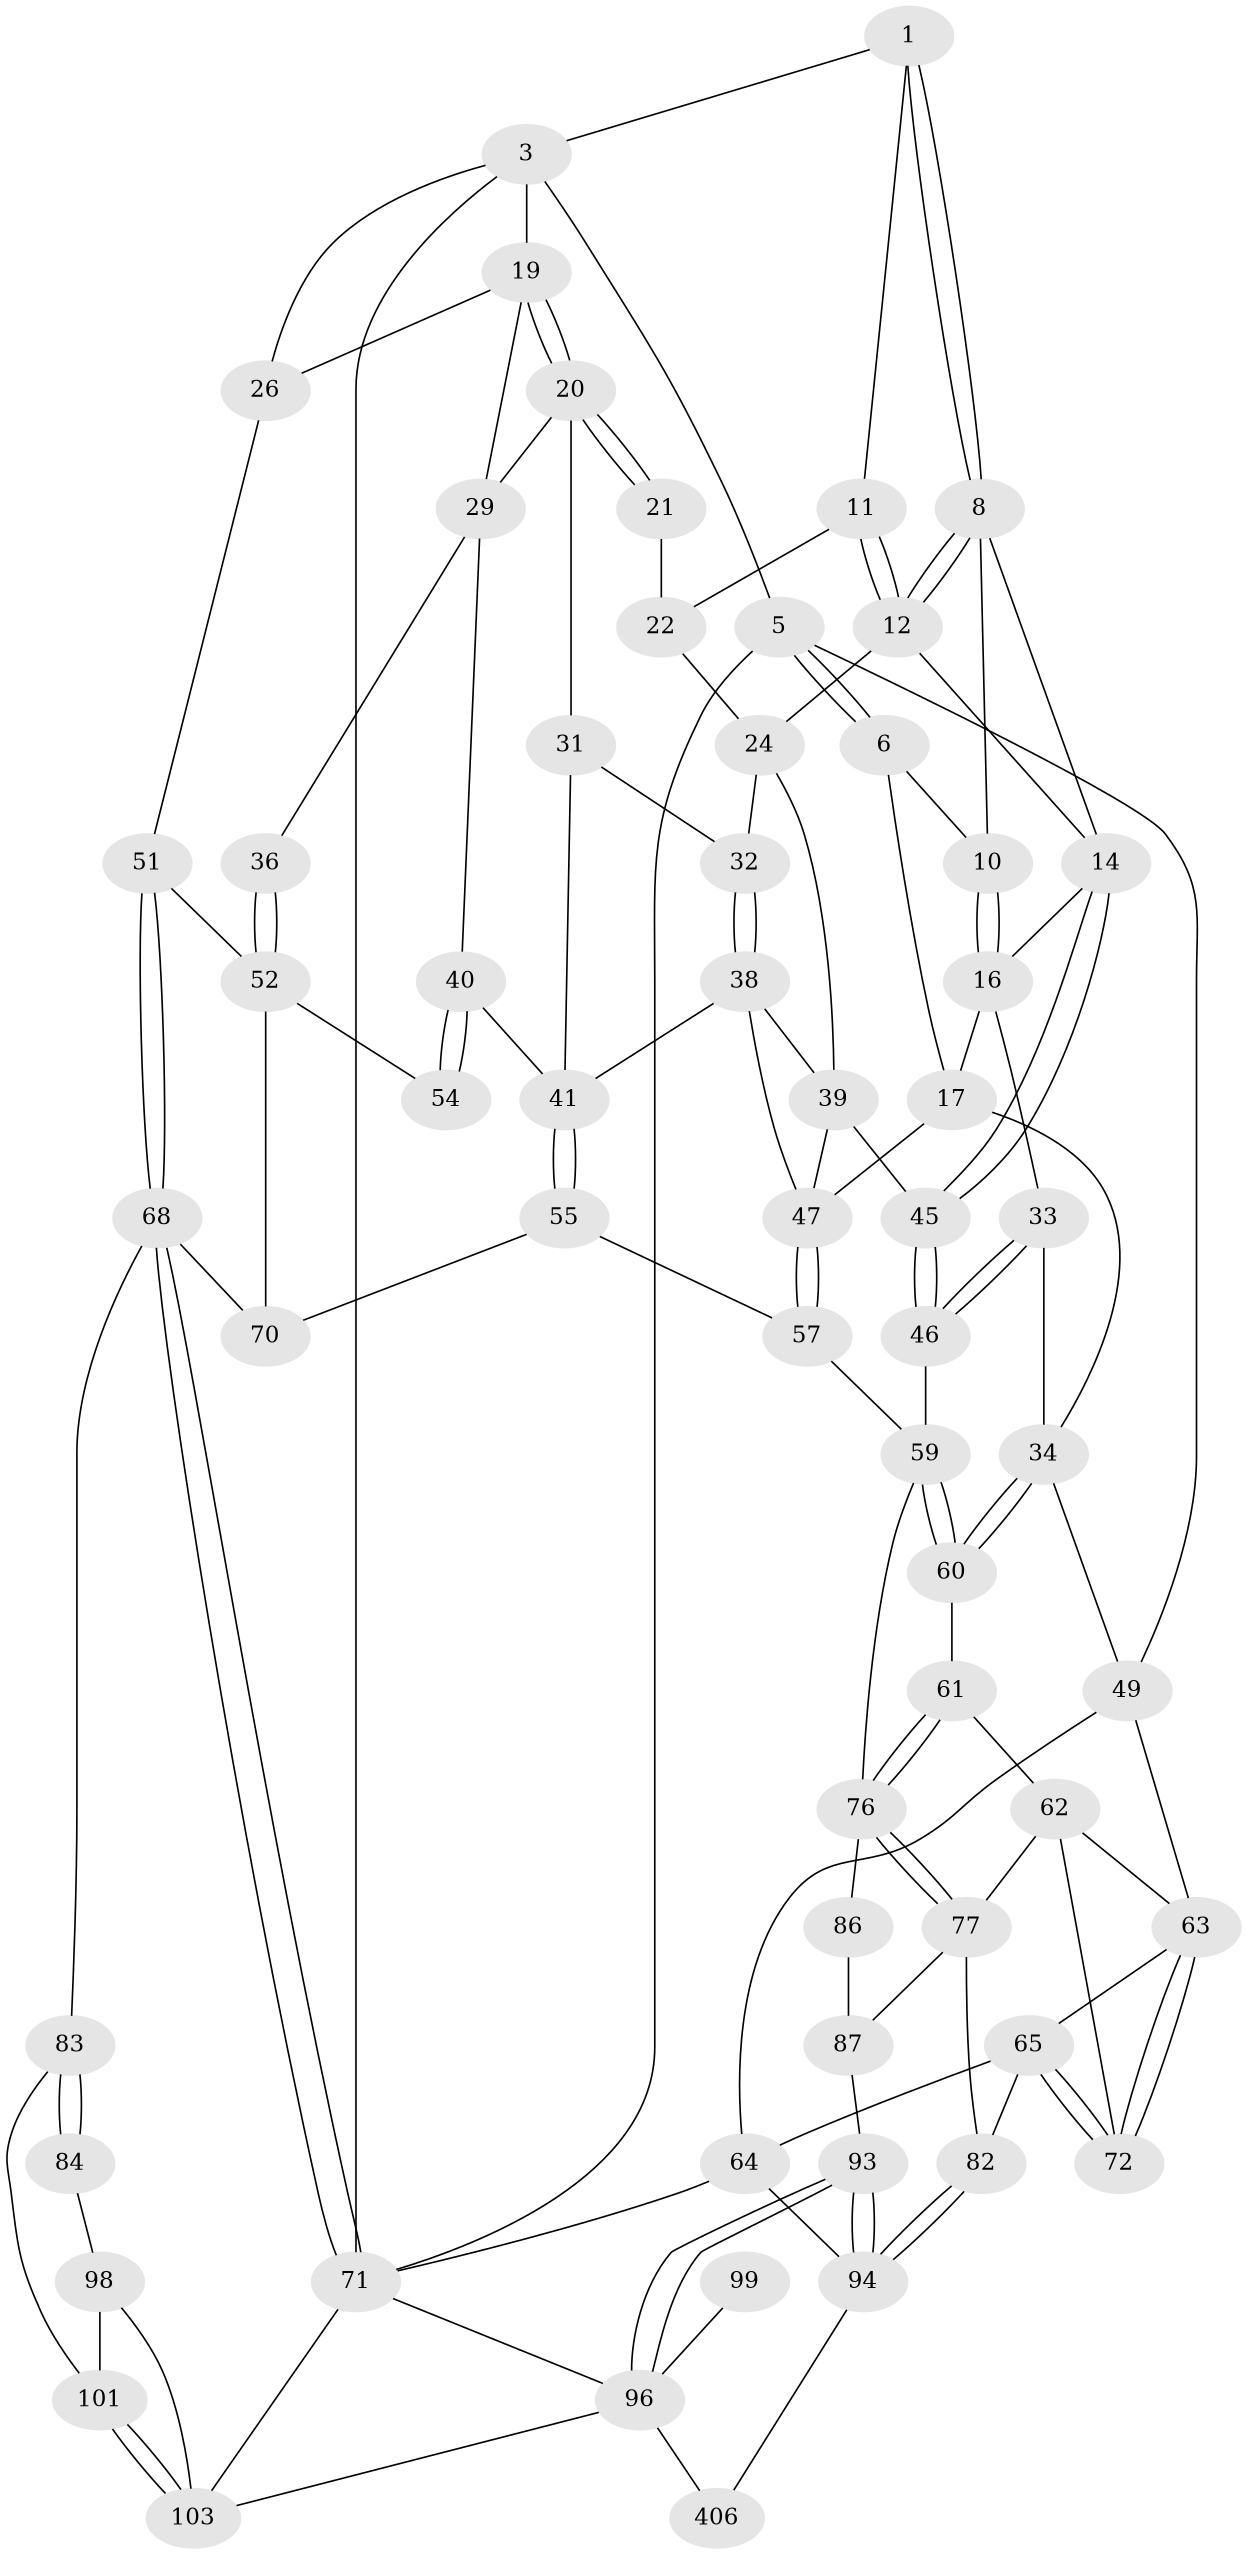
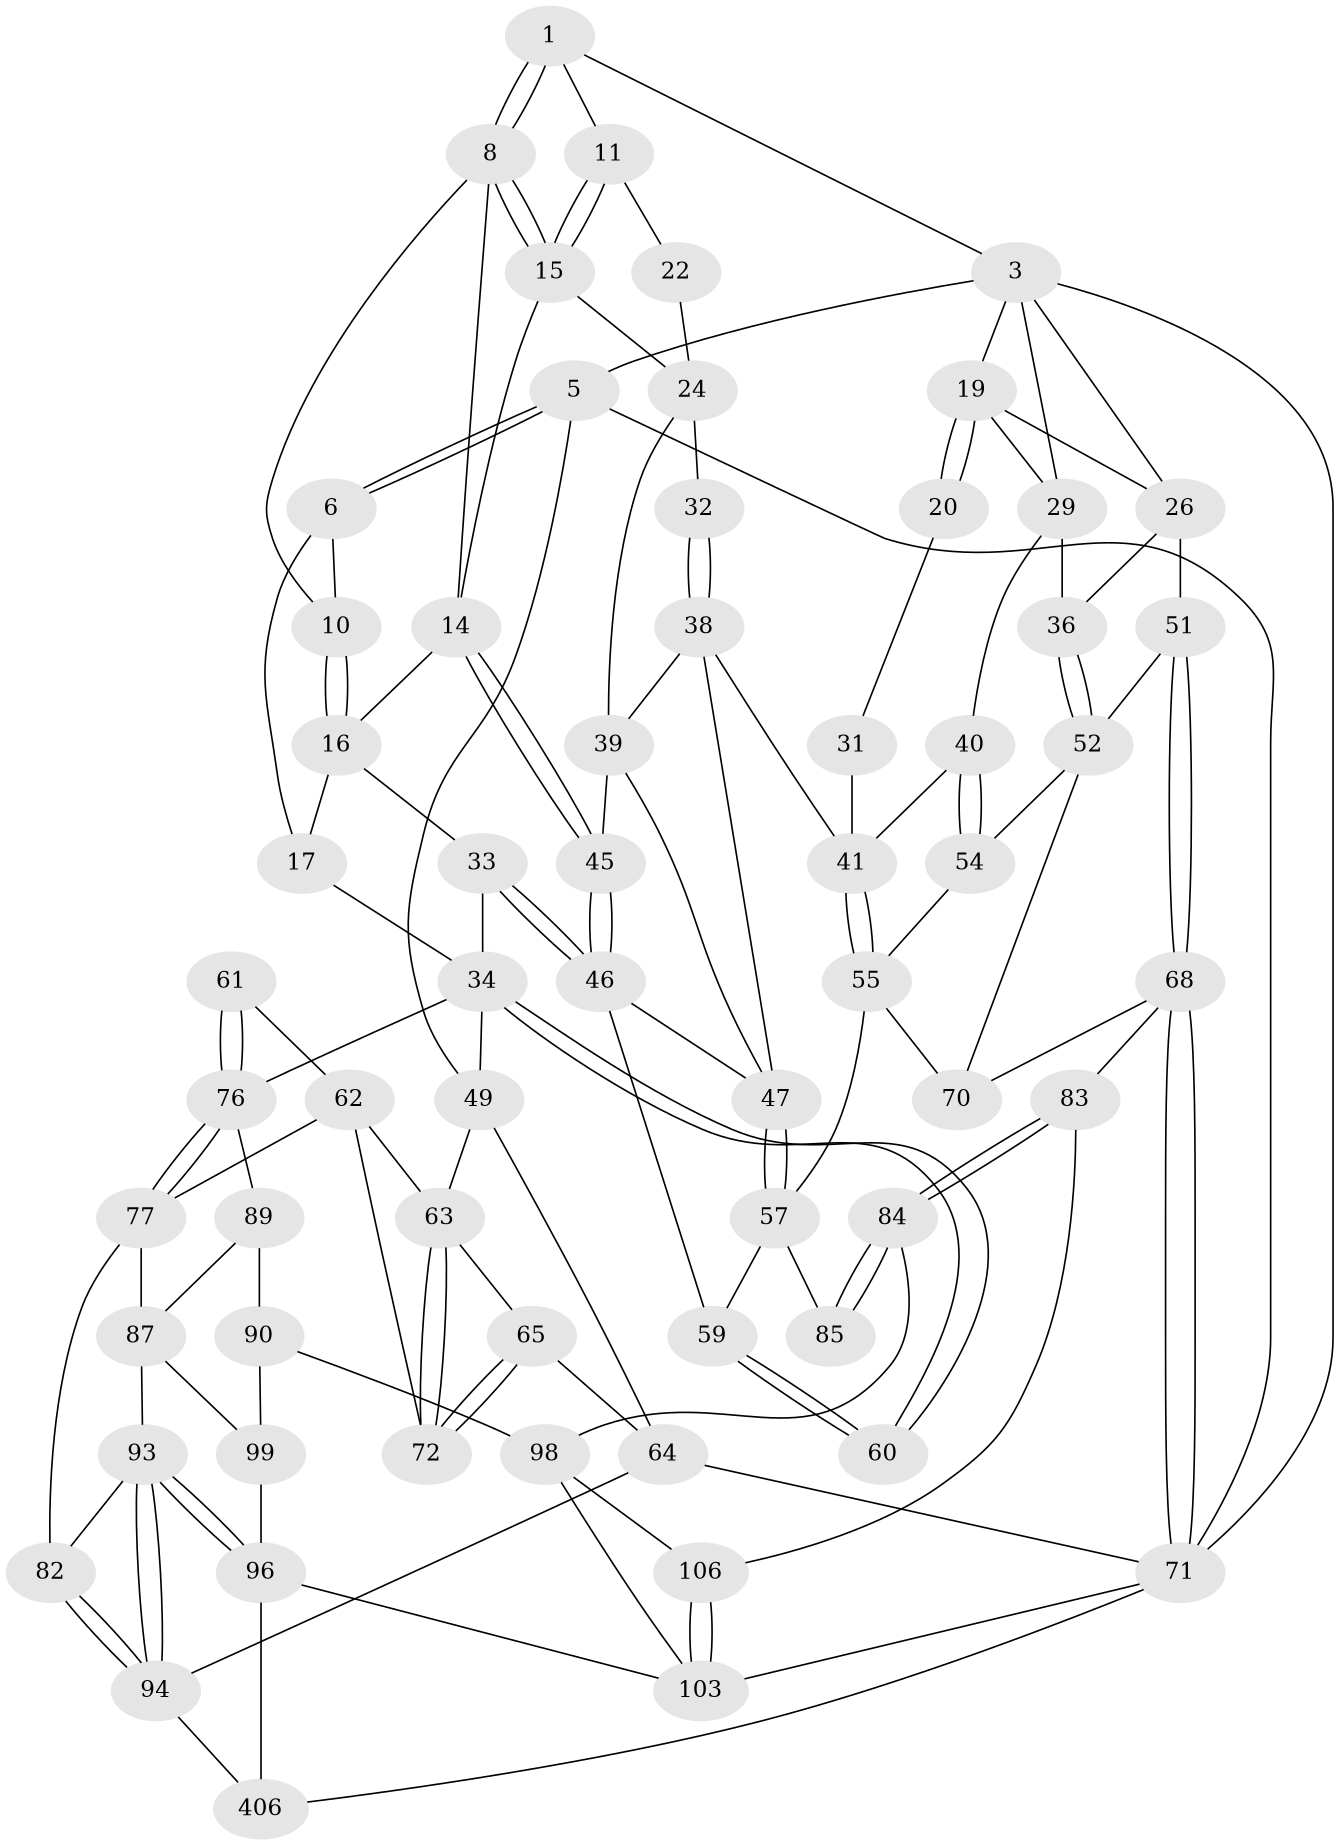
edge "20" -- "29": now "3" -- "29"
node "21": removed
edge "26" -- "36": added
node "12": label "12" -> "15"
edge "31" -- "32": removed
edge "54" -- "55": added
edge "17" -- "47": now "46" -- "47"
node "90": added
node "85": added
edge "87" -- "99": added
edge "59" -- "76": now "34" -- "76"
edge "60" -- "61": removed
node "86": label "86" -> "89"
edge "65" -- "82": now "93" -- "82"
edge "71" -- "96": now "71" -- "406"
node "101": label "101" -> "106"
